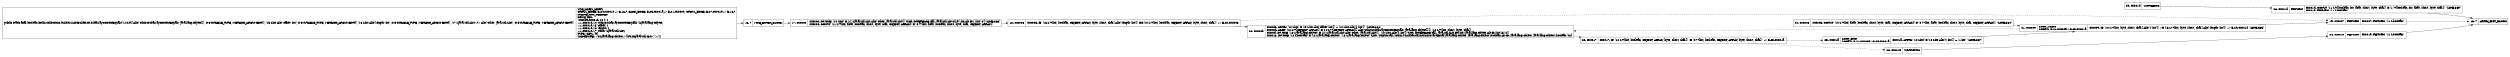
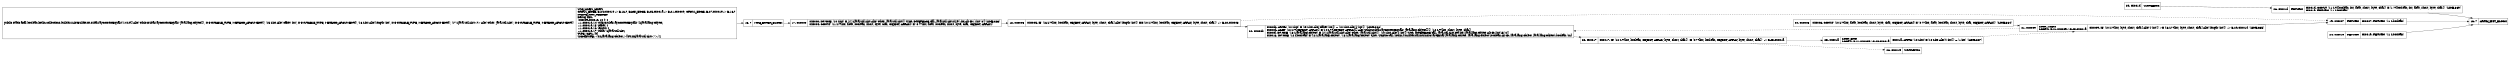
edge "25: 0x001a" -> "21: 0x0009": style solid -> dashed
edge "28: 0x0019" -> "24: 0x0019": removed
